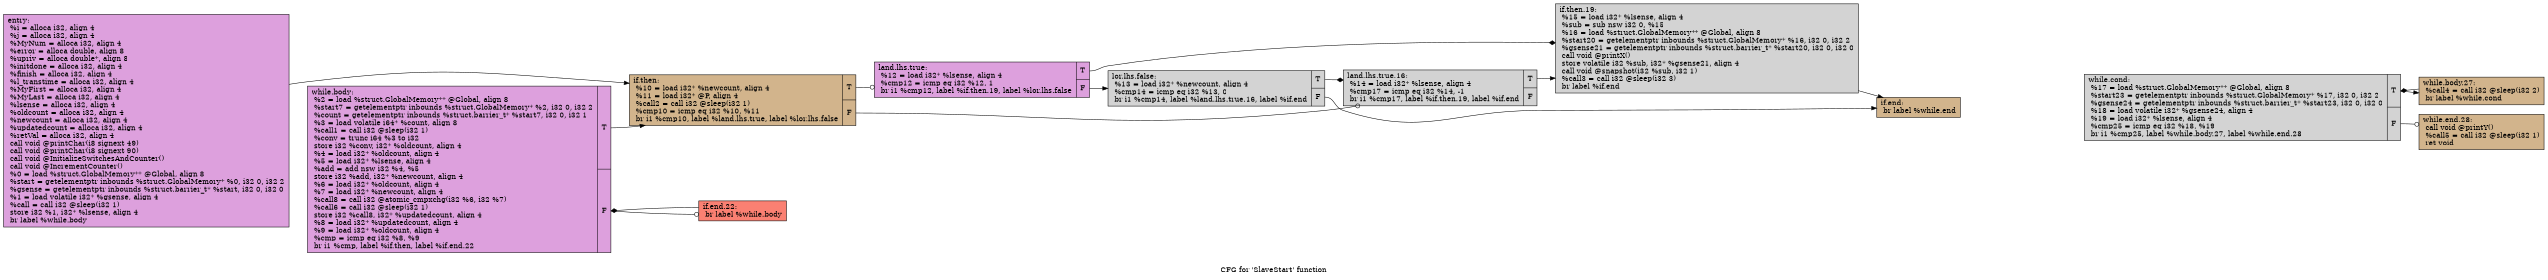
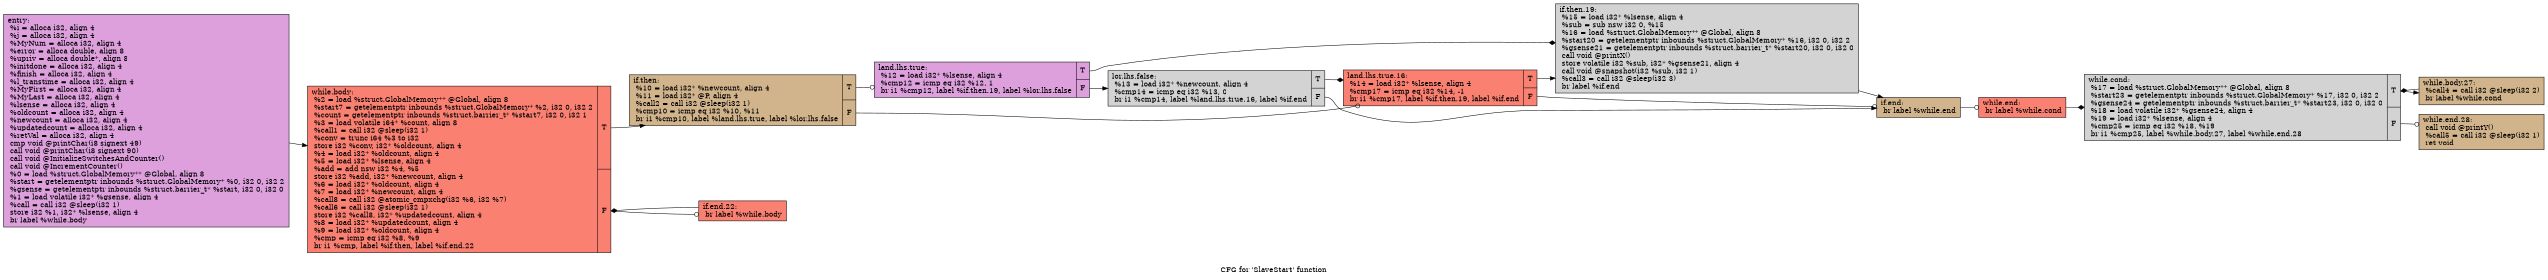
edge "entry:" -> "if.then:": now "entry:" -> "while.body:"
node "land.lhs.true.16:": fillcolor lightgrey -> salmon
edge "land.lhs.true.16:" -> "if.end:": added
node "while.end:": added
node "entry:": text "call void @printChar(i8 signext 49)" -> "cmp void @printChar(i8 signext 49)"
node "while.body:": fillcolor plum -> salmon
